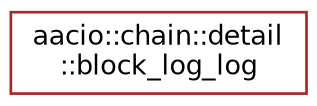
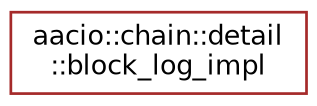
node "aacio::chain::detail ::block_log_log": label "aacio::chain::detail ::block_log_log" -> "aacio::chain::detail ::block_log_impl"
